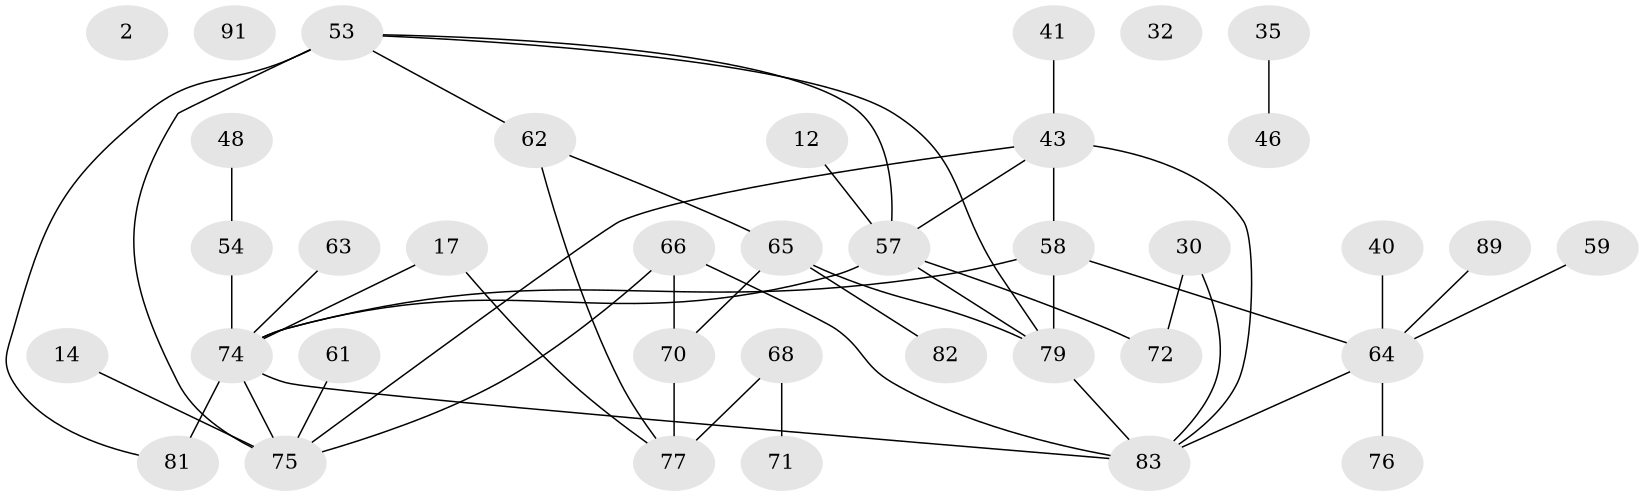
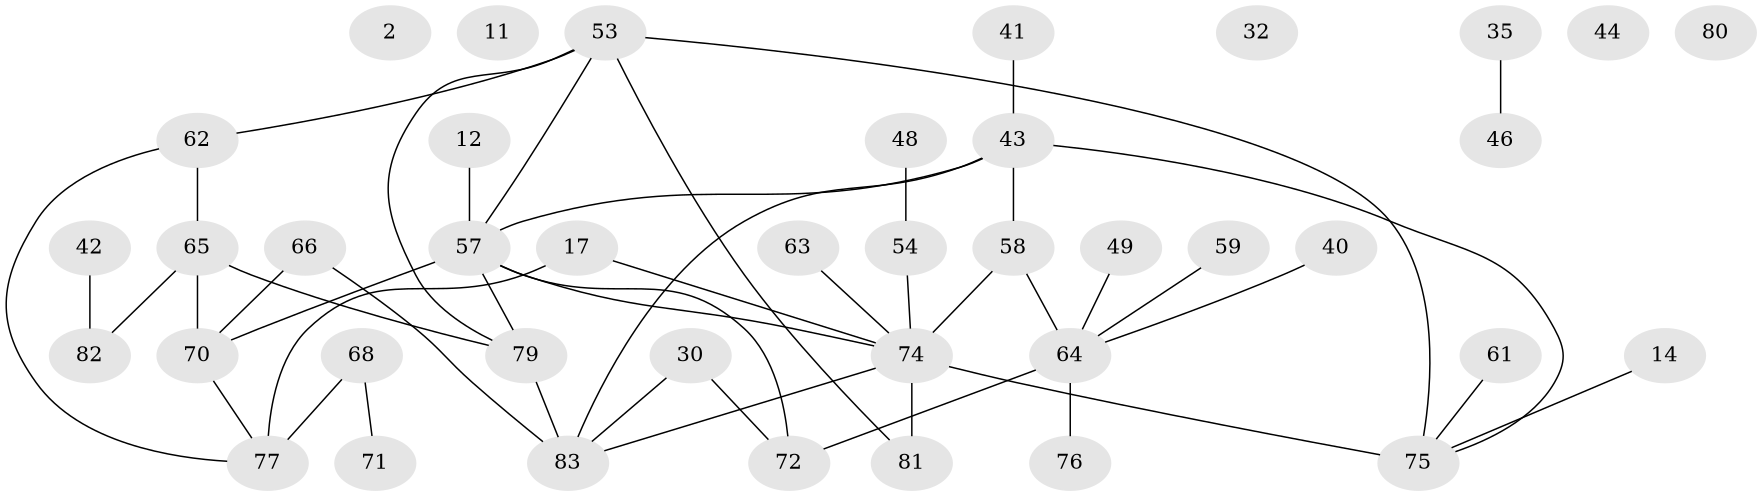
node "91": label "91" -> "11"
node "44": added
node "80": added
node "42": added
node "89": label "89" -> "49"
edge "58" -- "79": removed
edge "57" -- "70": added
edge "66" -- "75": removed
edge "64" -- "83": now "64" -- "72"
